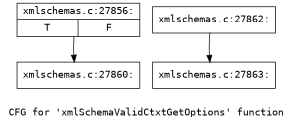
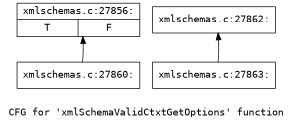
edge "xmlschemas.c:27862:" -> "xmlschemas.c:27863:": reversed
edge "xmlschemas.c:27856:" -> "xmlschemas.c:27860:": reversed
